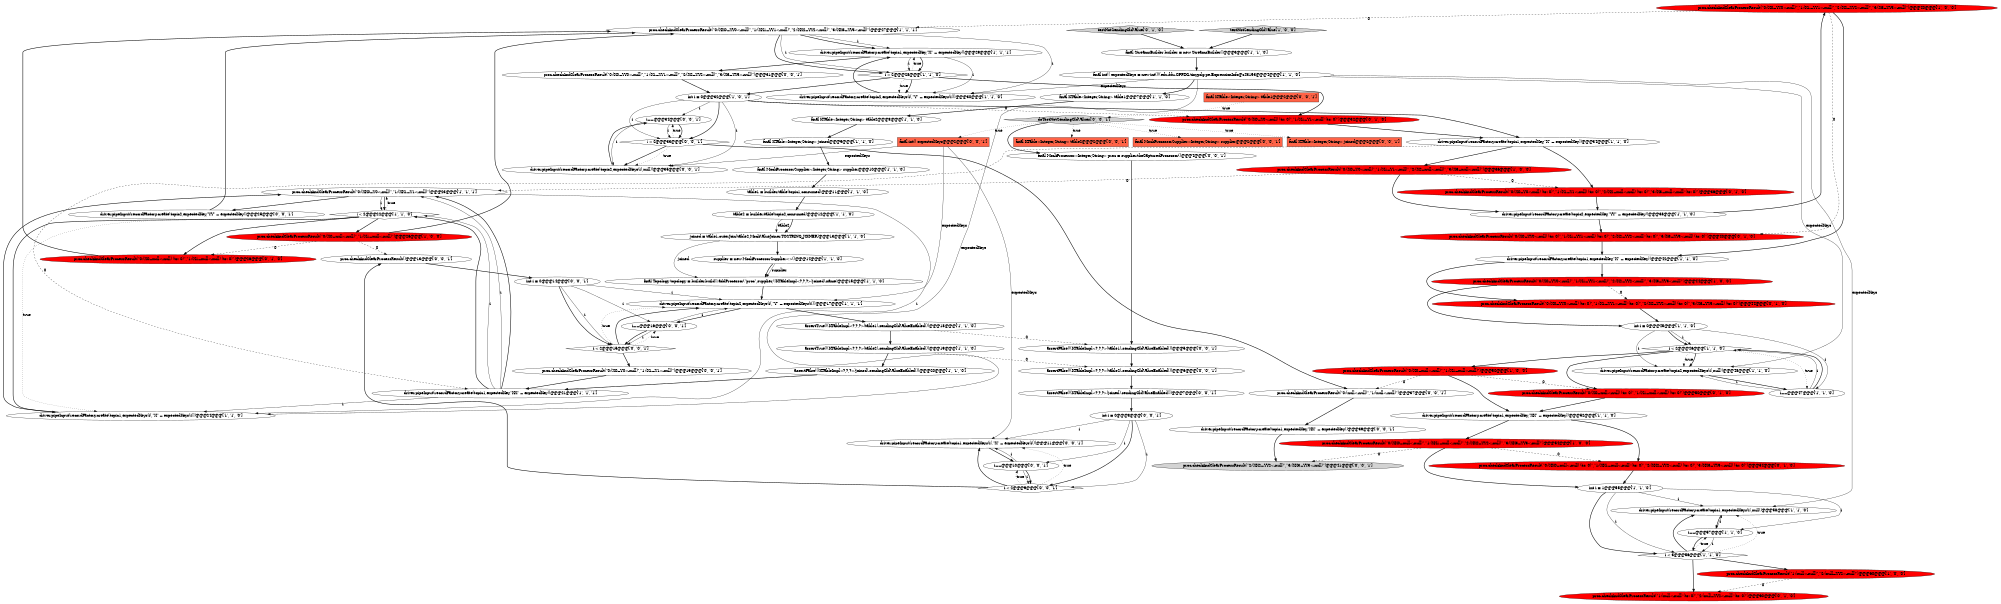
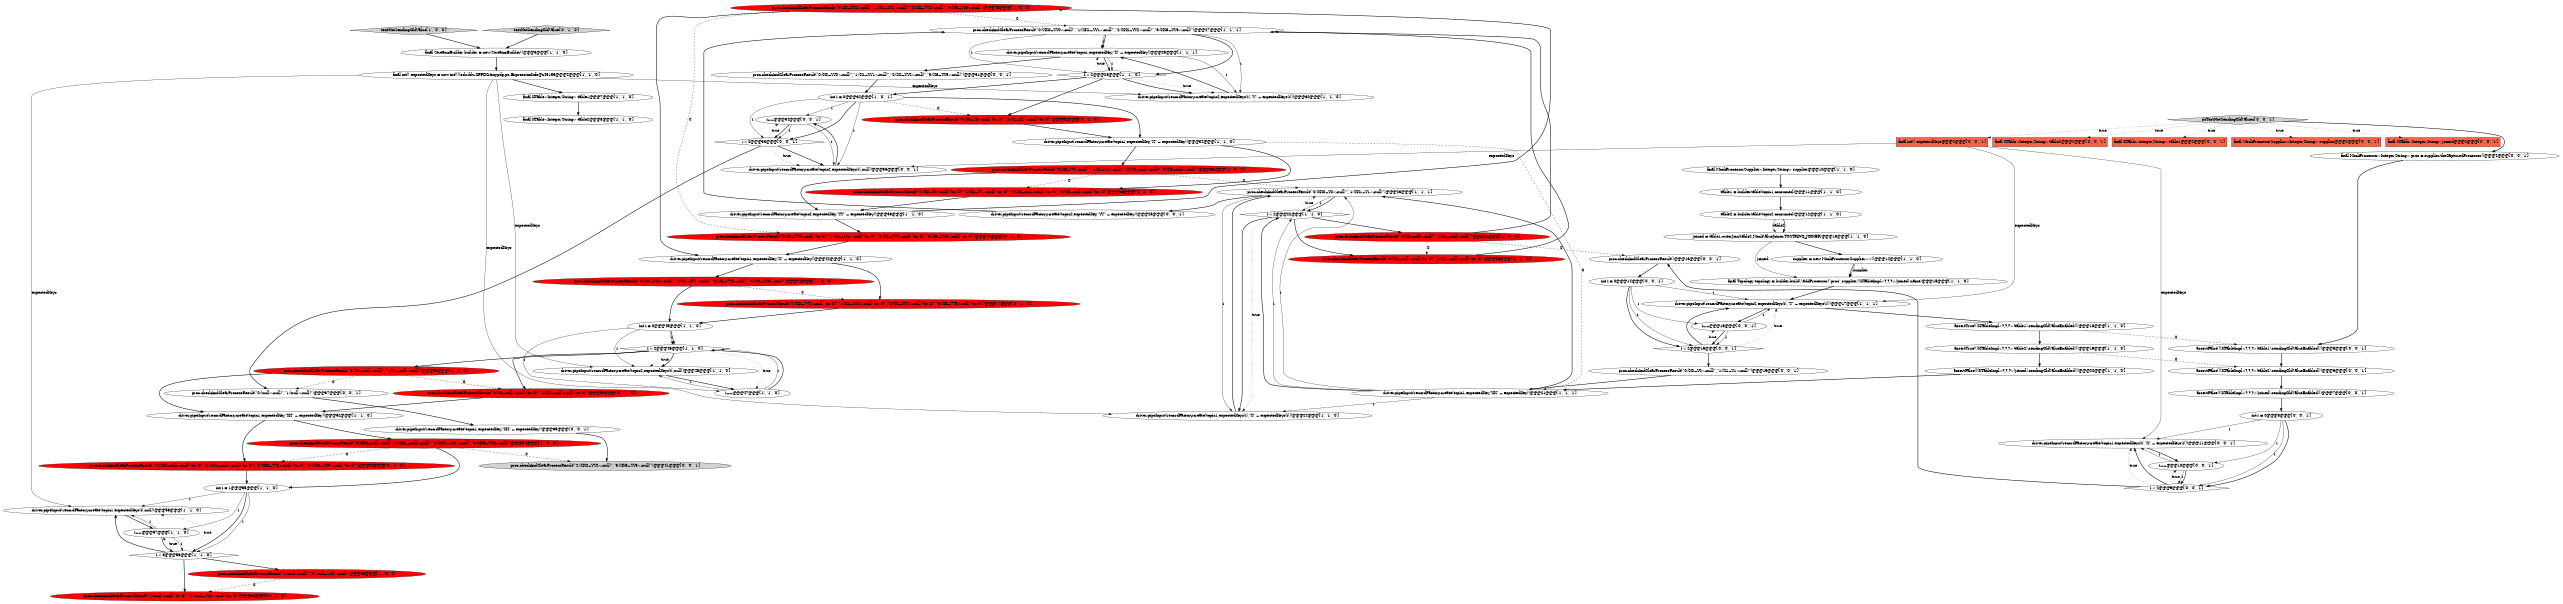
edge "final KTable<Integer,String> table1@@@2@@@['0', '0', '1']" -> "doTestNotSendingOldValues['0', '0', '1']": reversed
node "final KTable<Integer,String> joined@@@9@@@['1', '1', '0']": removed
